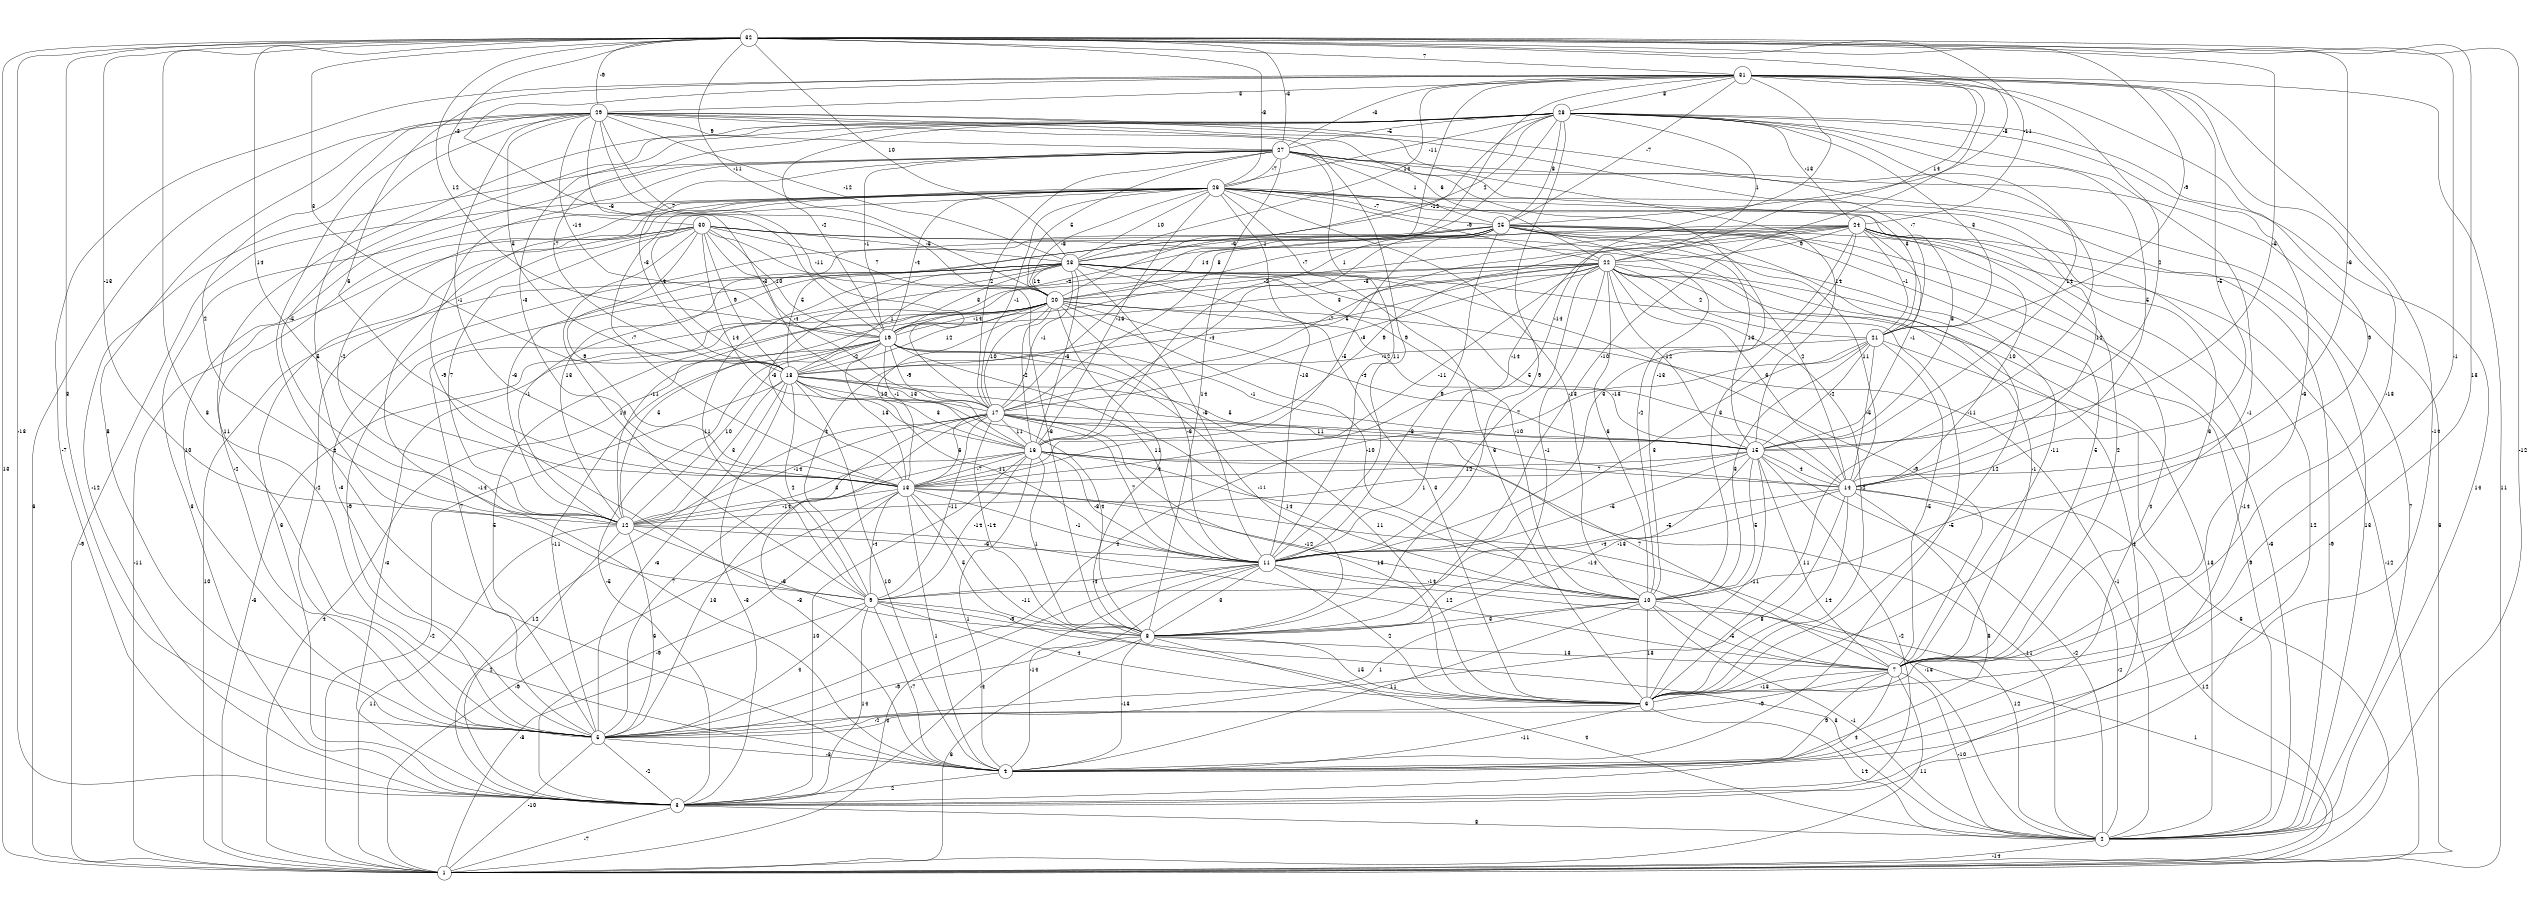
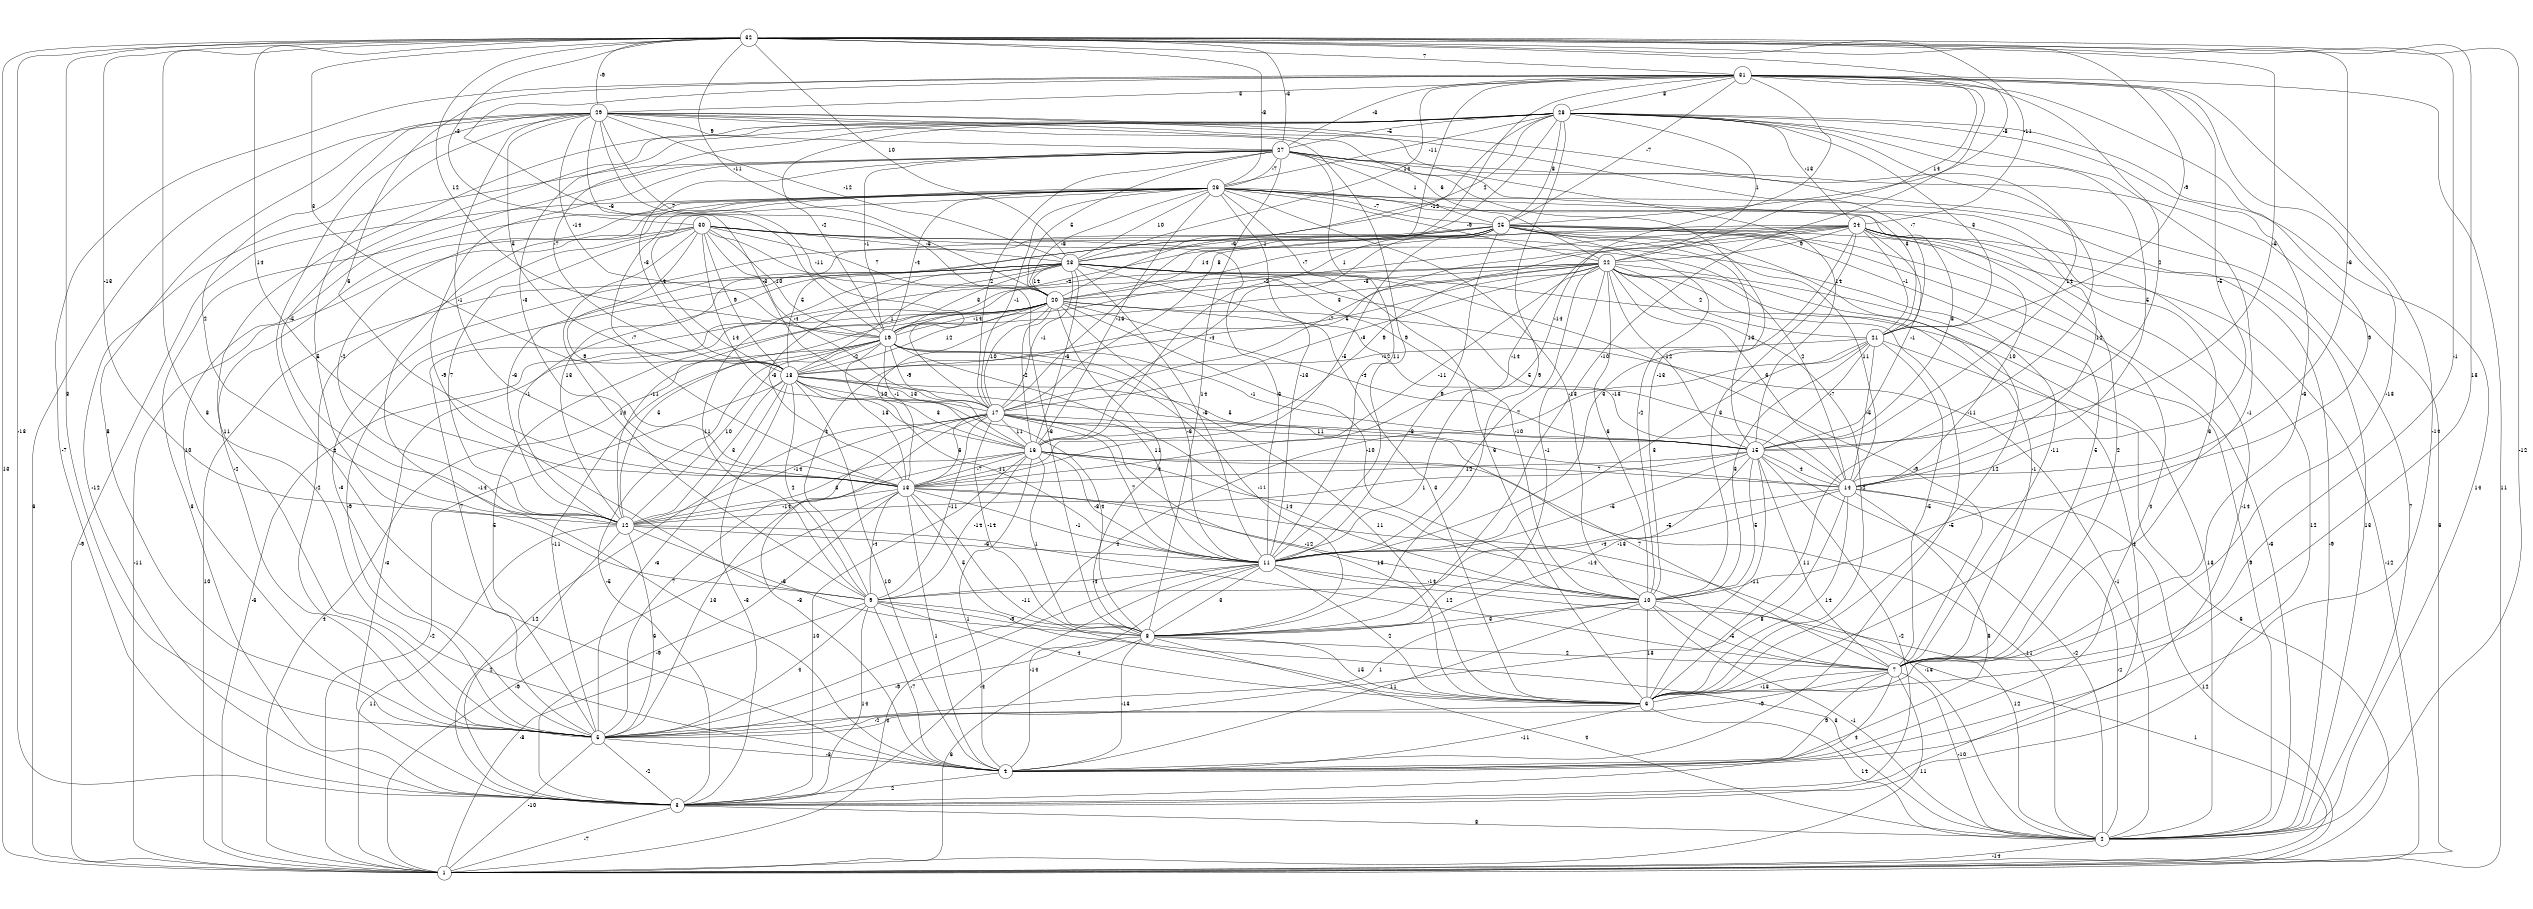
edge "21" -- "15": label "-2" -> "-7"
edge "30" -- "3": now "30" -- "11"
edge "8" -- "7": label "13" -> "2"
